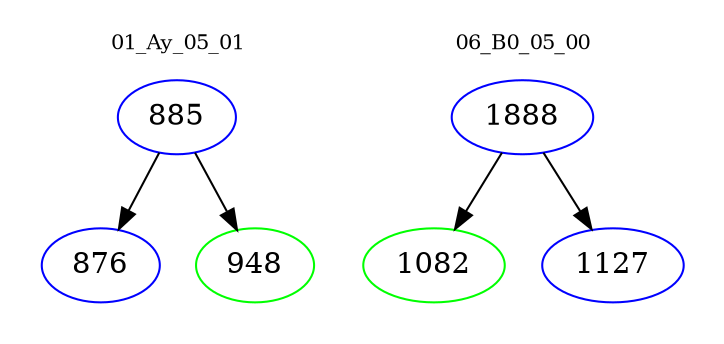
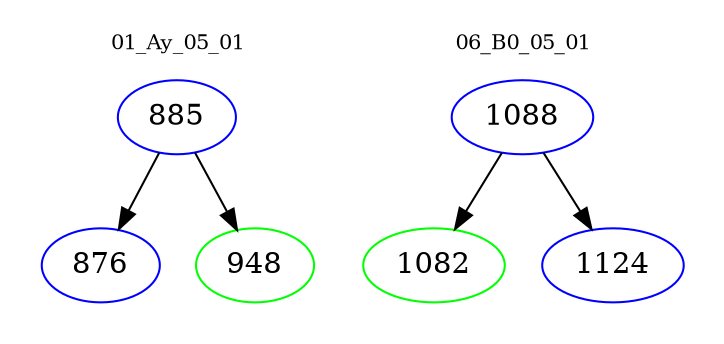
cluster "06_B0_05_00": label "06_B0_05_00" -> "06_B0_05_01"
node "1888": label "1888" -> "1088"
node "1127": label "1127" -> "1124"
